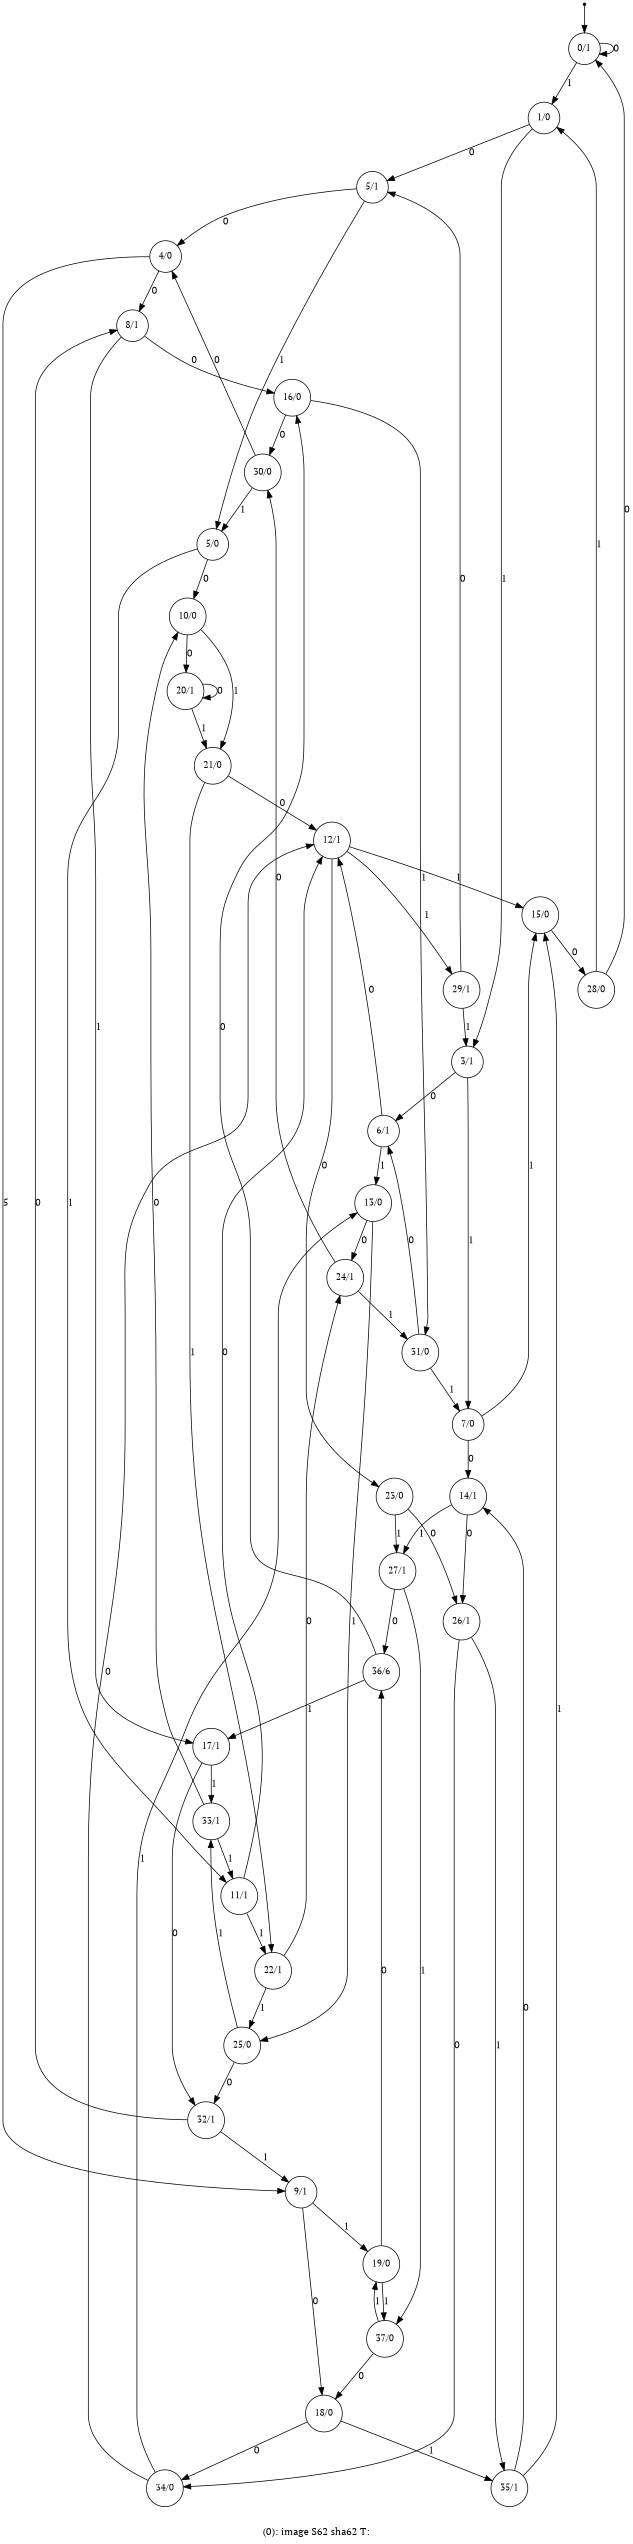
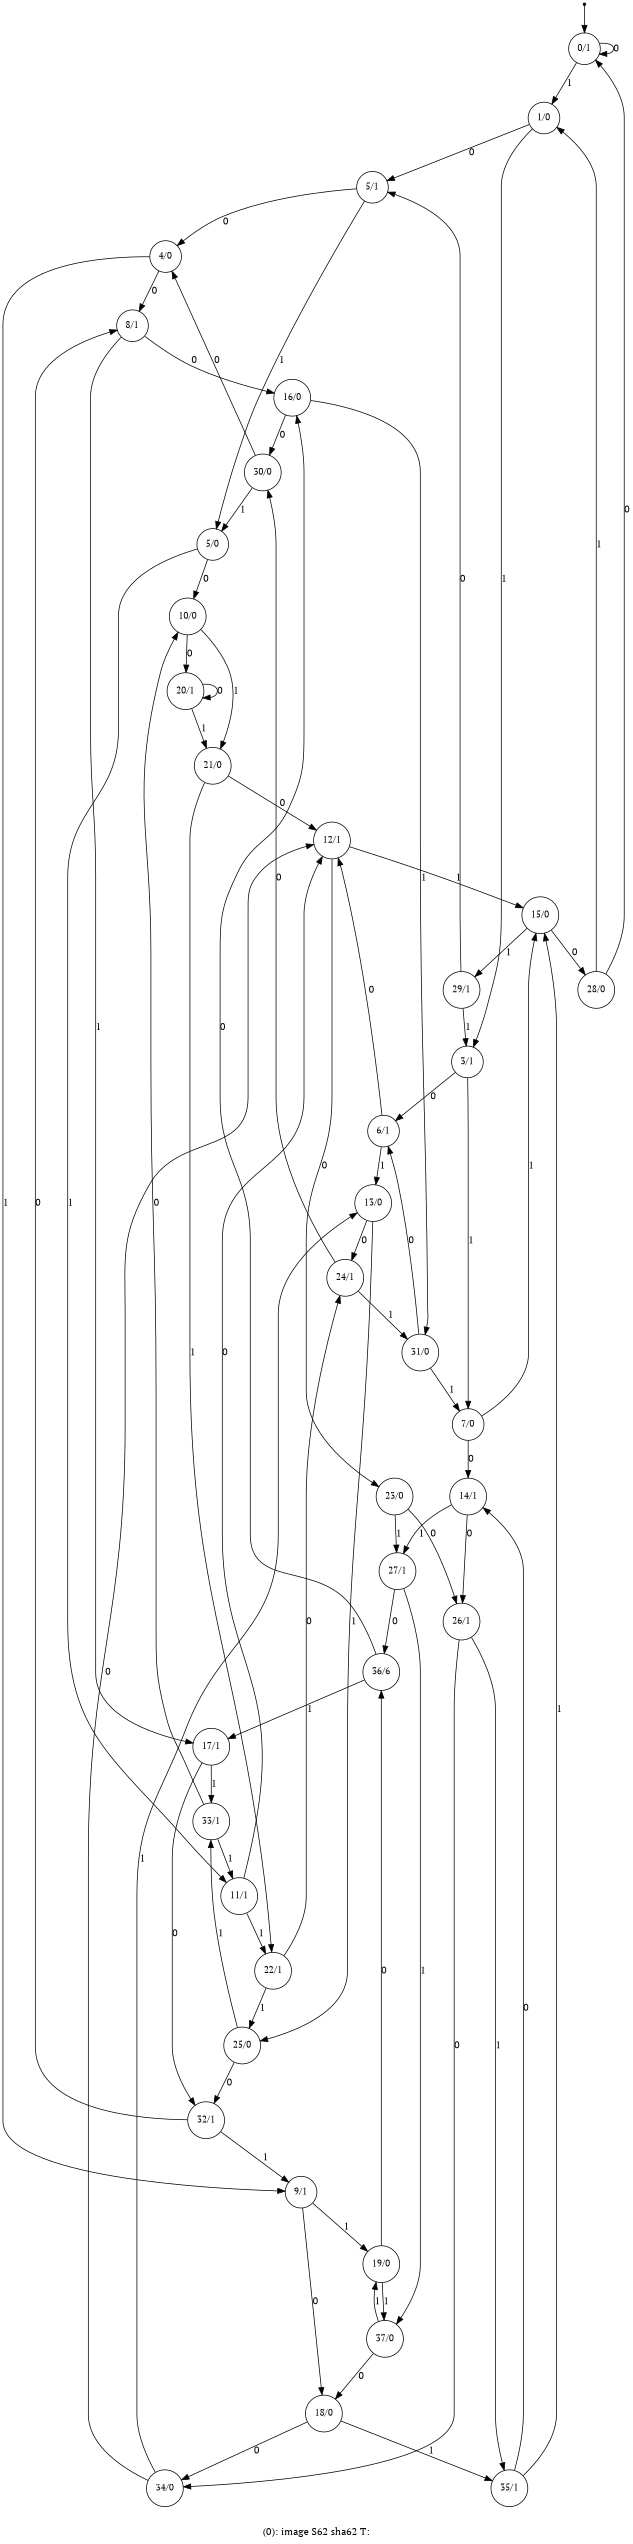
edge "12/1" -> "29/1": now "15/0" -> "29/1"
edge "4/0" -> "9/1": label "5" -> "1"
